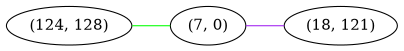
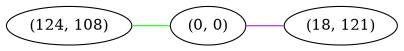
node "(124, 128)": label "(124, 128)" -> "(124, 108)"
node "(7, 0)": label "(7, 0)" -> "(0, 0)"
